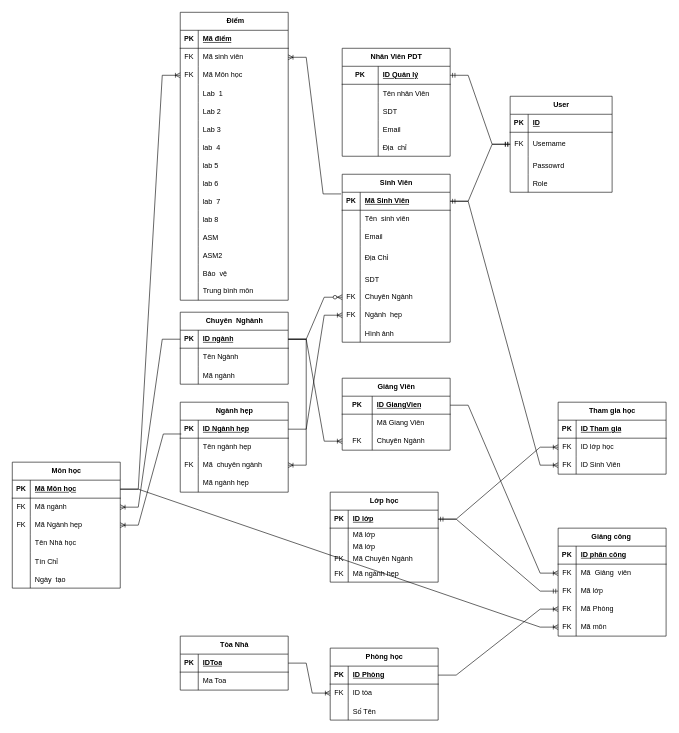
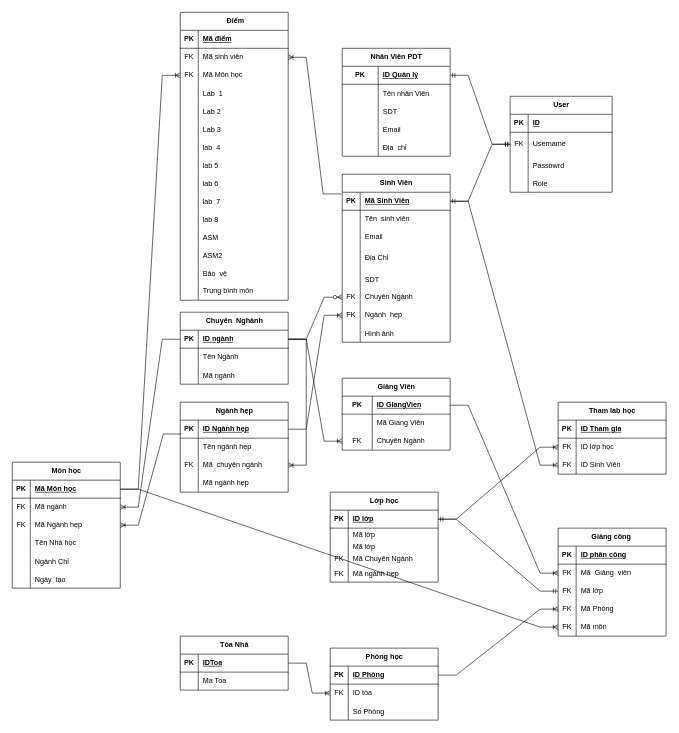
node "Tham gia học": label "Tham gia học" -> "Tham lab học"
node "Tín Chỉ": label "Tín Chỉ" -> "Ngành Chỉ"
node "Số Tên": label "Số Tên" -> "Số Phòng"
